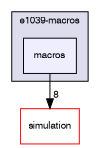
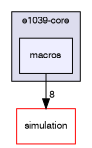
cluster "e1039-macros": label "e1039-macros" -> "e1039-core"
